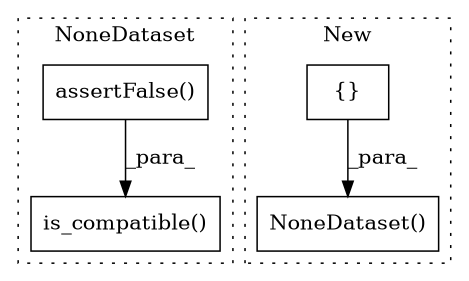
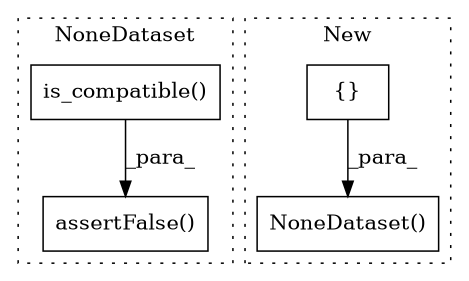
edge "assertFalse()" -> "is_compatible()": reversed
